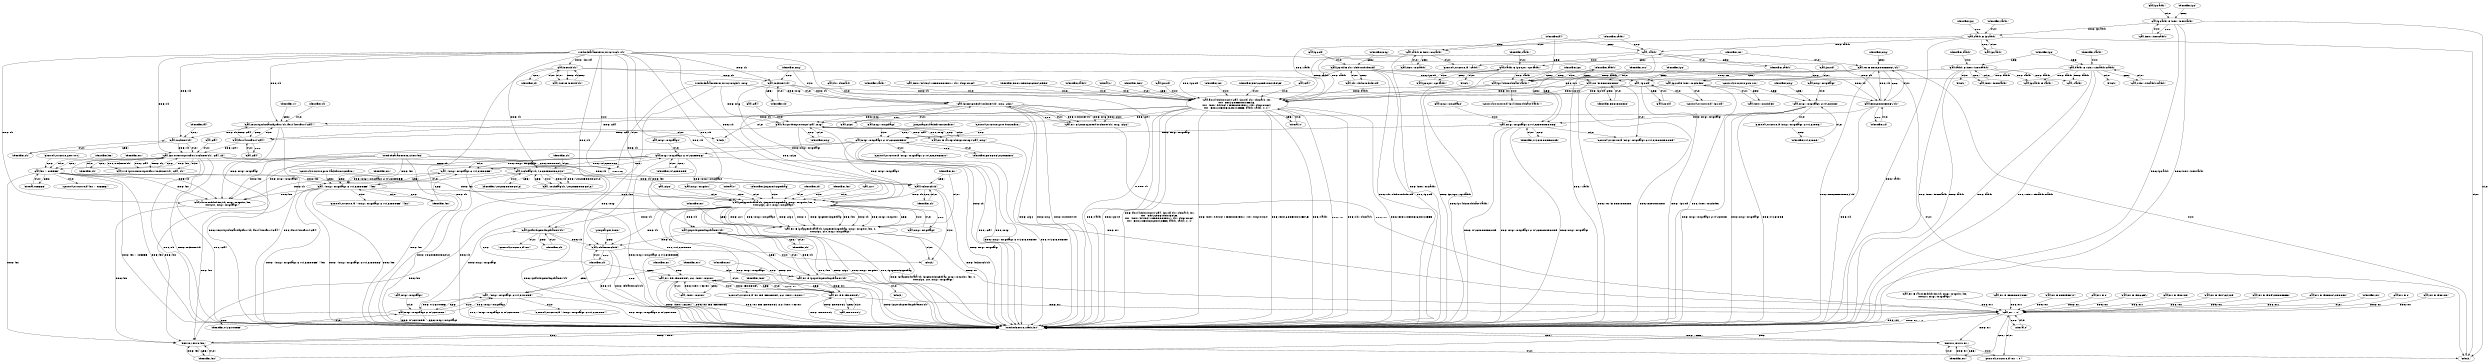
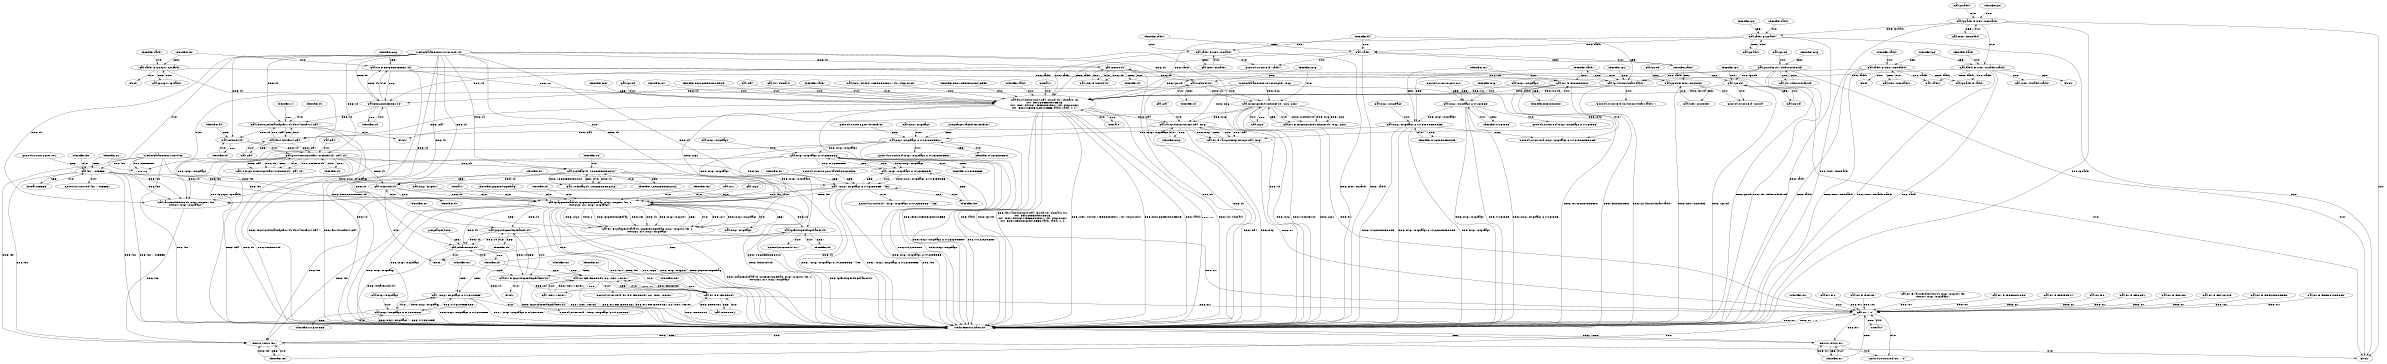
edge "(MethodParameterIn,struct sock *sk)" -> "(Call,inet_sk(sk))": label "DDG: !ipc.oif" -> "DDG: sk"
edge "(Call,usin->sin_addr.s_addr)" -> "(Call,daddr = usin->sin_addr.s_addr)": now "(Call,ipc.addr = inet->inet_saddr)" -> "(Call,daddr = usin->sin_addr.s_addr)"
edge "(ControlStructure,if (msg->msg_flags & MSG_OOB))" -> "(Identifier,MSG_OOB)": now "(Call,msg->msg_flags & MSG_OOB)" -> "(Identifier,MSG_OOB)"
node "(Identifier,ENOBUFS_CONFIRM)": label "(Identifier,ENOBUFS_CONFIRM)" -> "(Identifier,MSG_CONFIRM)"
edge "(MethodParameterIn,struct sock *sk)" -> "(MethodReturn,static int)": label "MORE: sk" -> "DDG: sk"
edge "(MethodParameterIn,struct msghdr *msg)" -> "(MethodReturn,static int)": now "(MethodParameterIn,struct msghdr *msg)" -> "(Call,err = raw_probe_proto_opt(&fl4, msg))"
